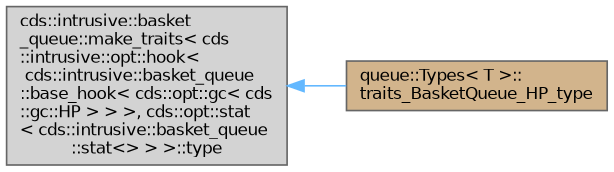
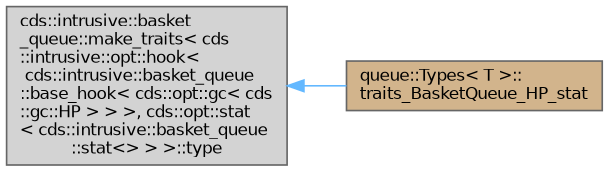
node "queue::Types< T >:: traits_BasketQueue_HP_type": label "queue::Types< T >:: traits_BasketQueue_HP_type" -> "queue::Types< T >:: traits_BasketQueue_HP_stat"
